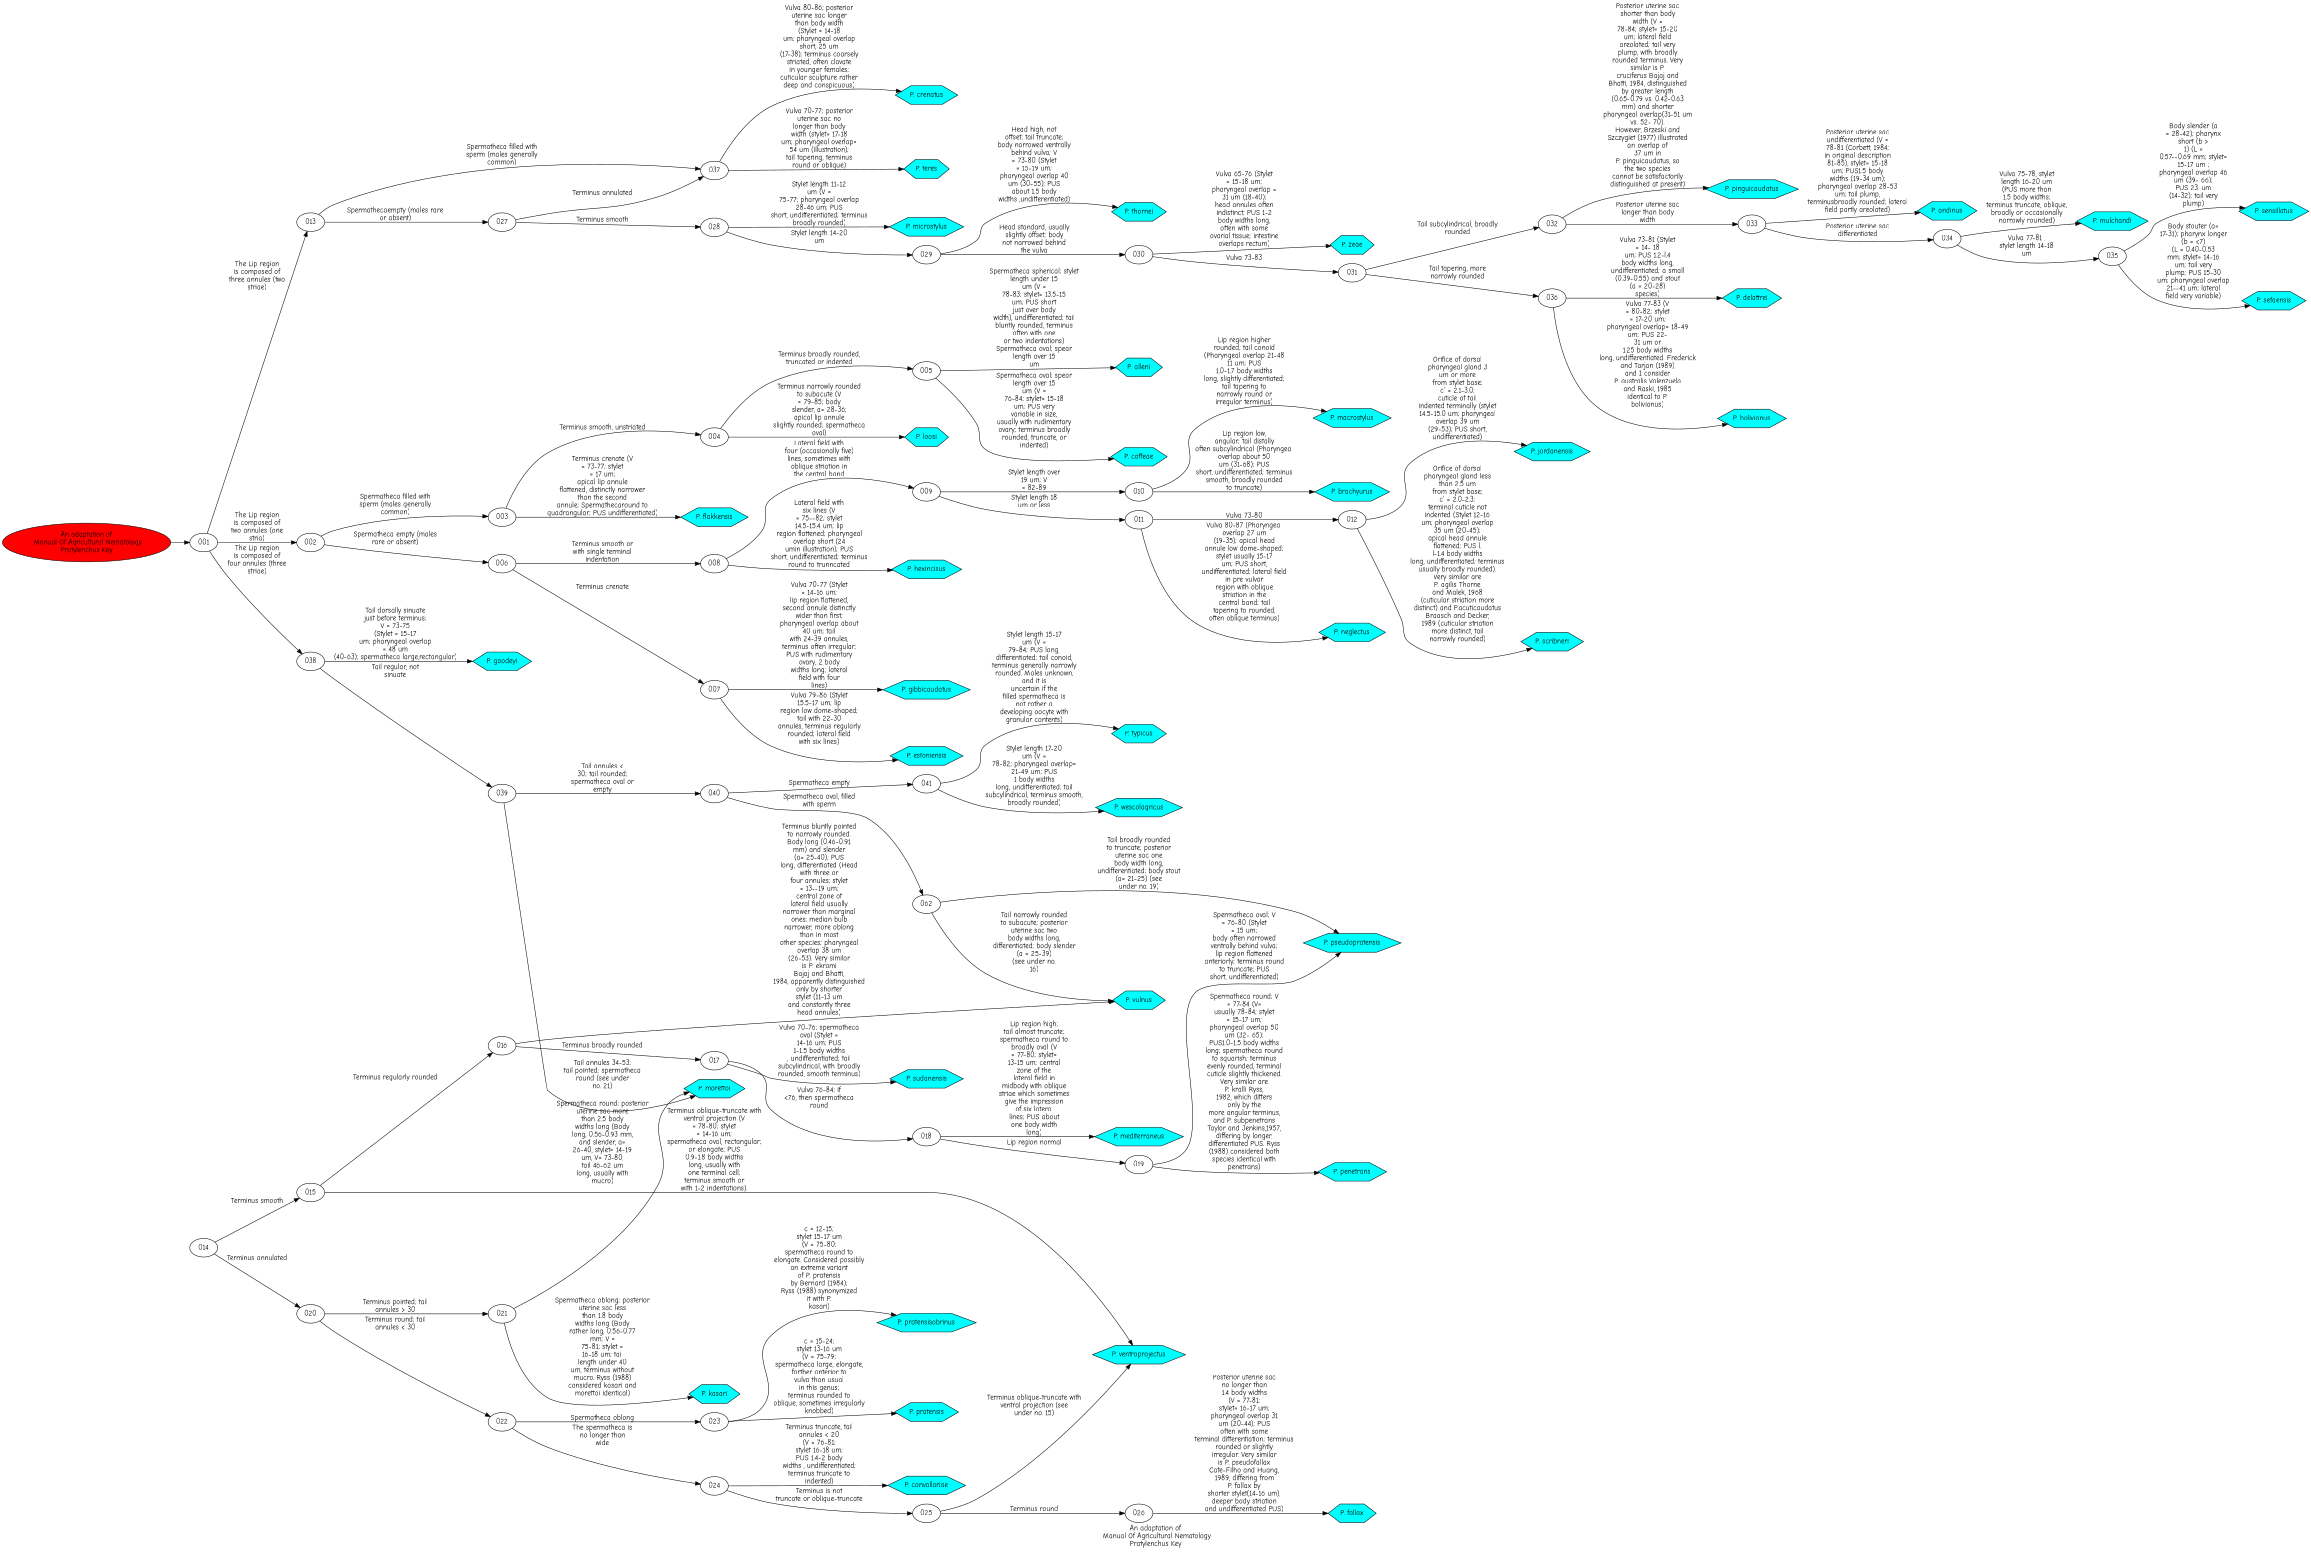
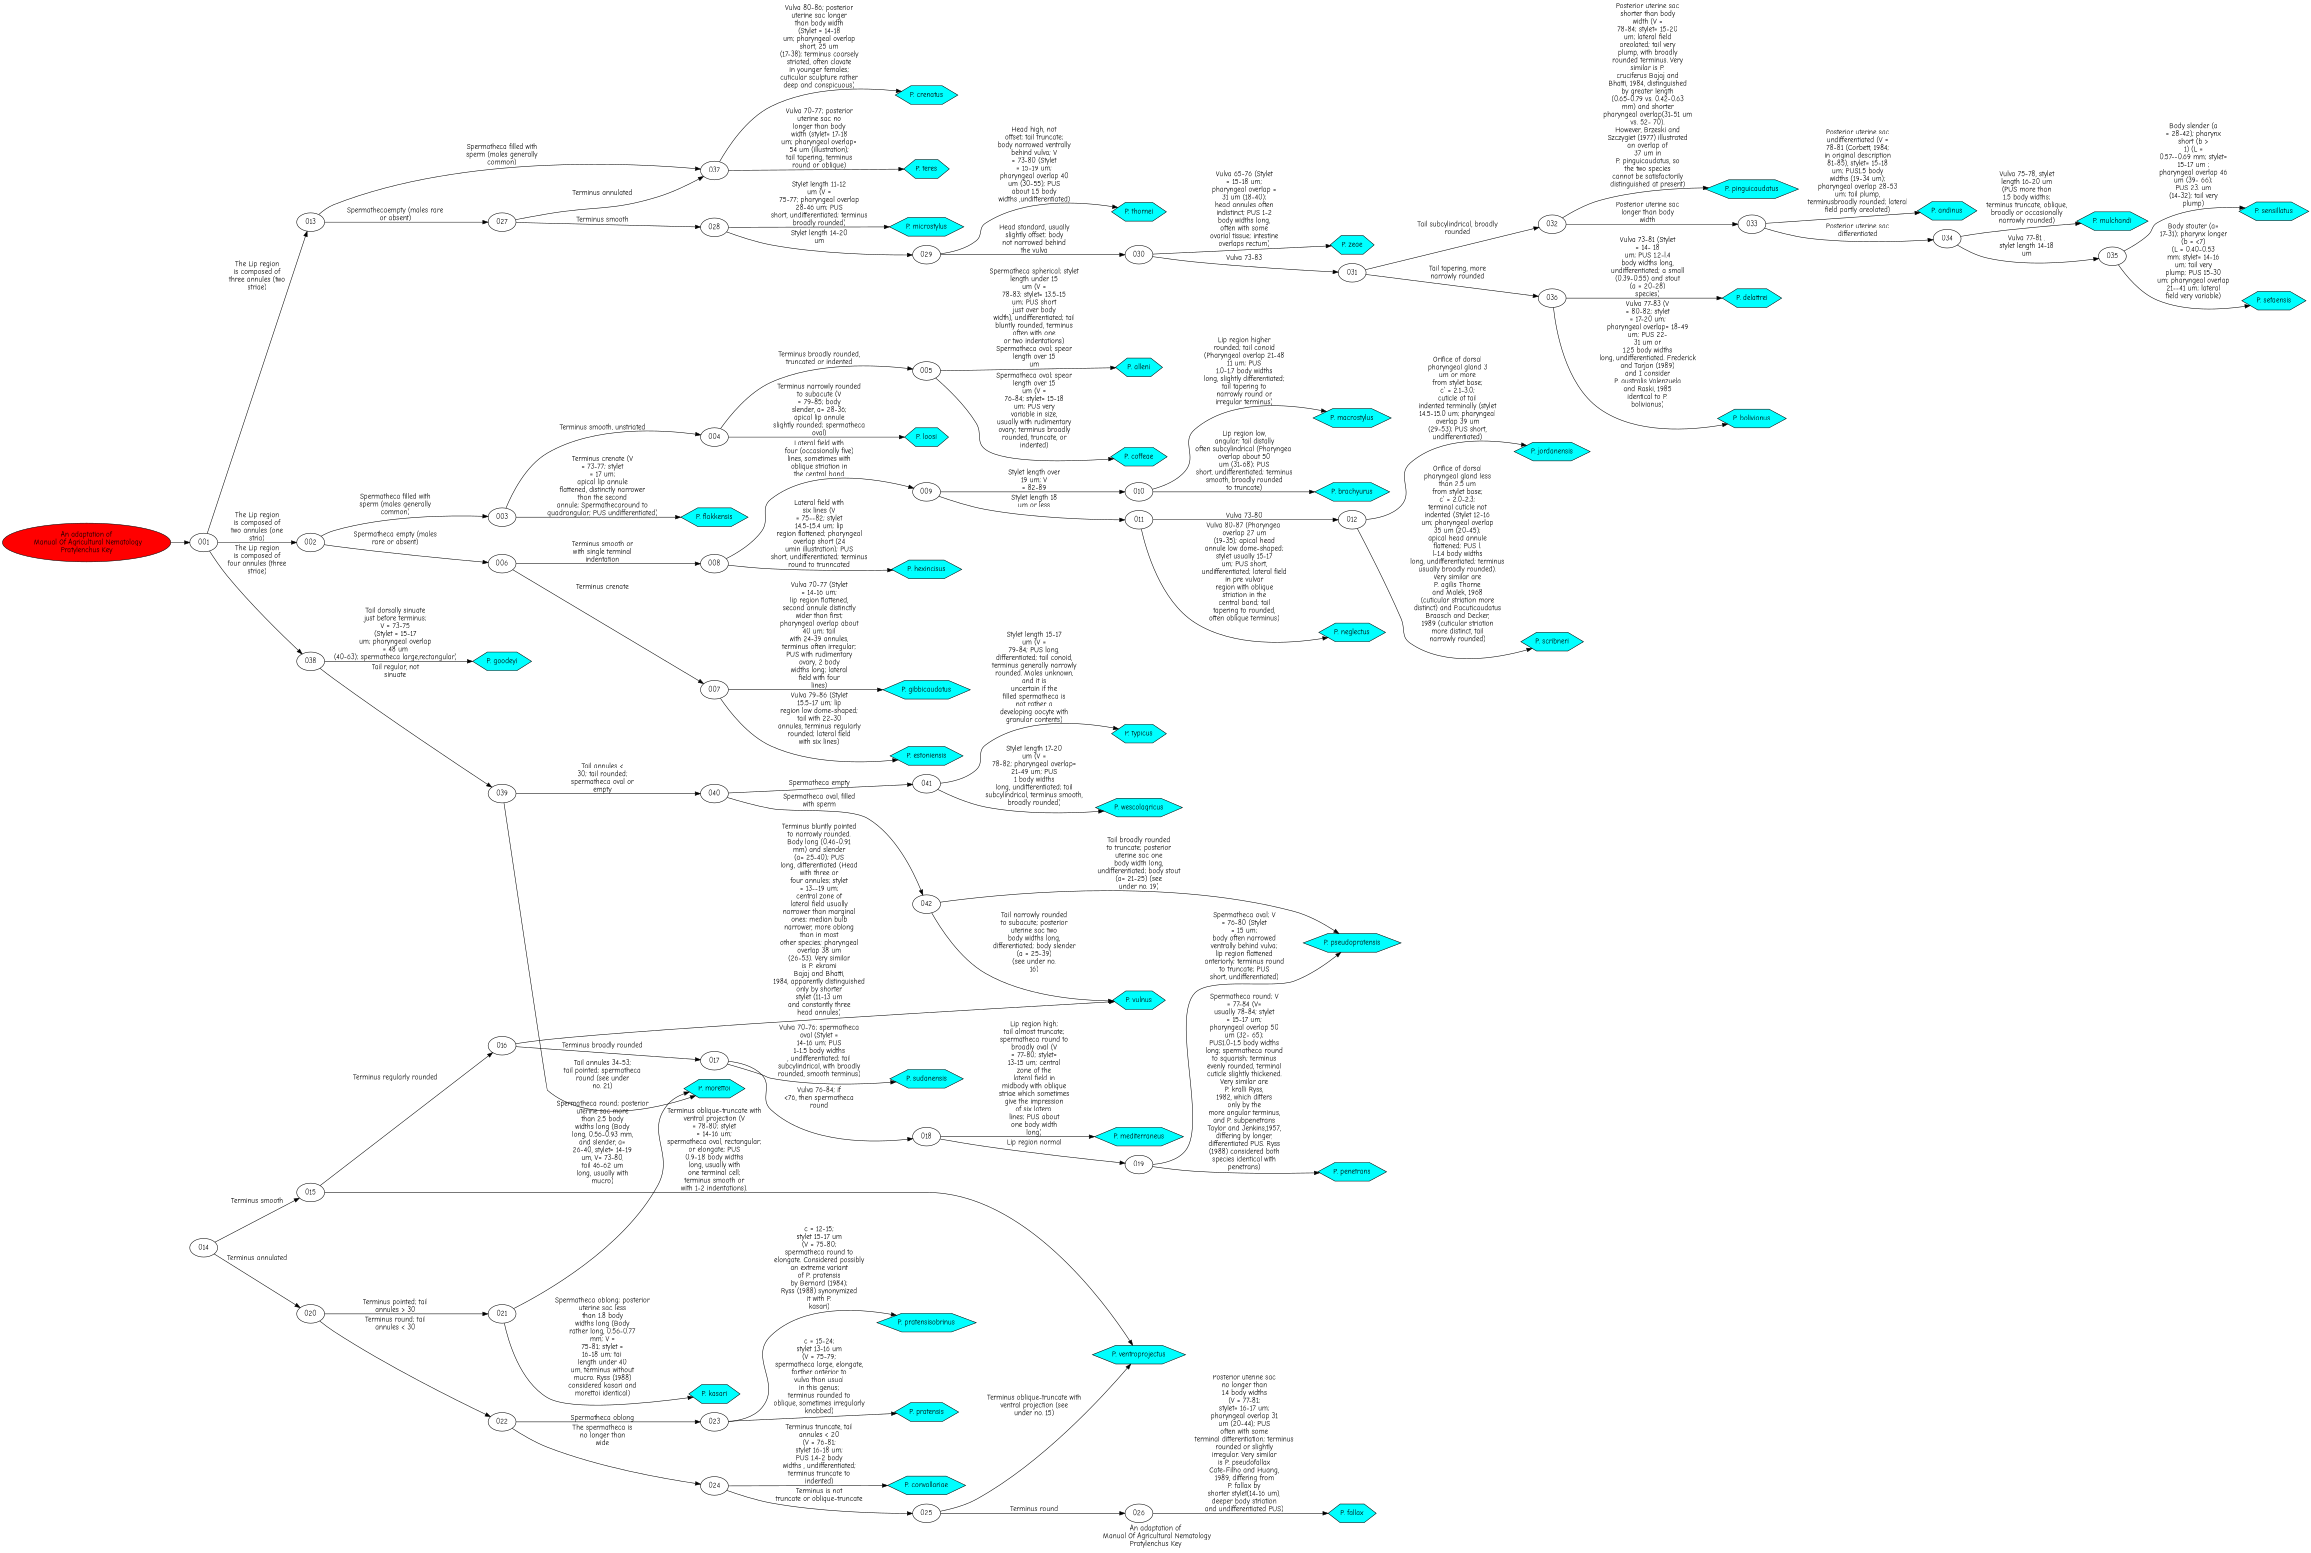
node "062": label "062" -> "042"
